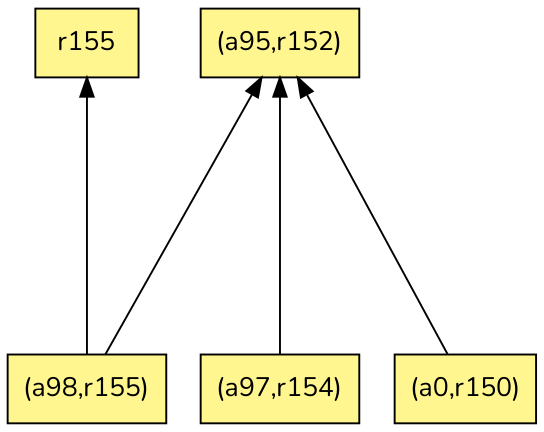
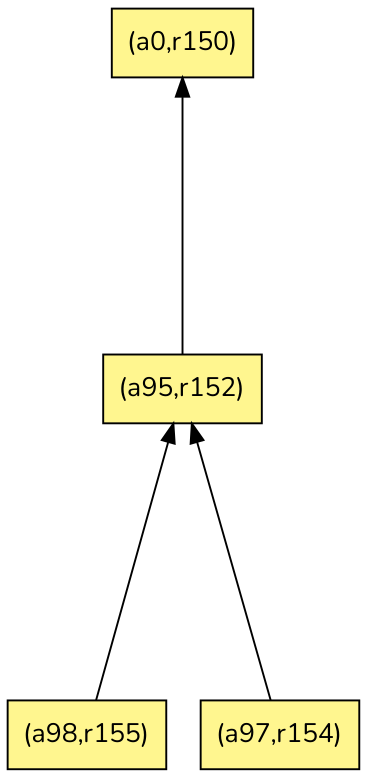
node "r155": removed
edge "(a0,r150)" -> "(a95,r152)": reversed
